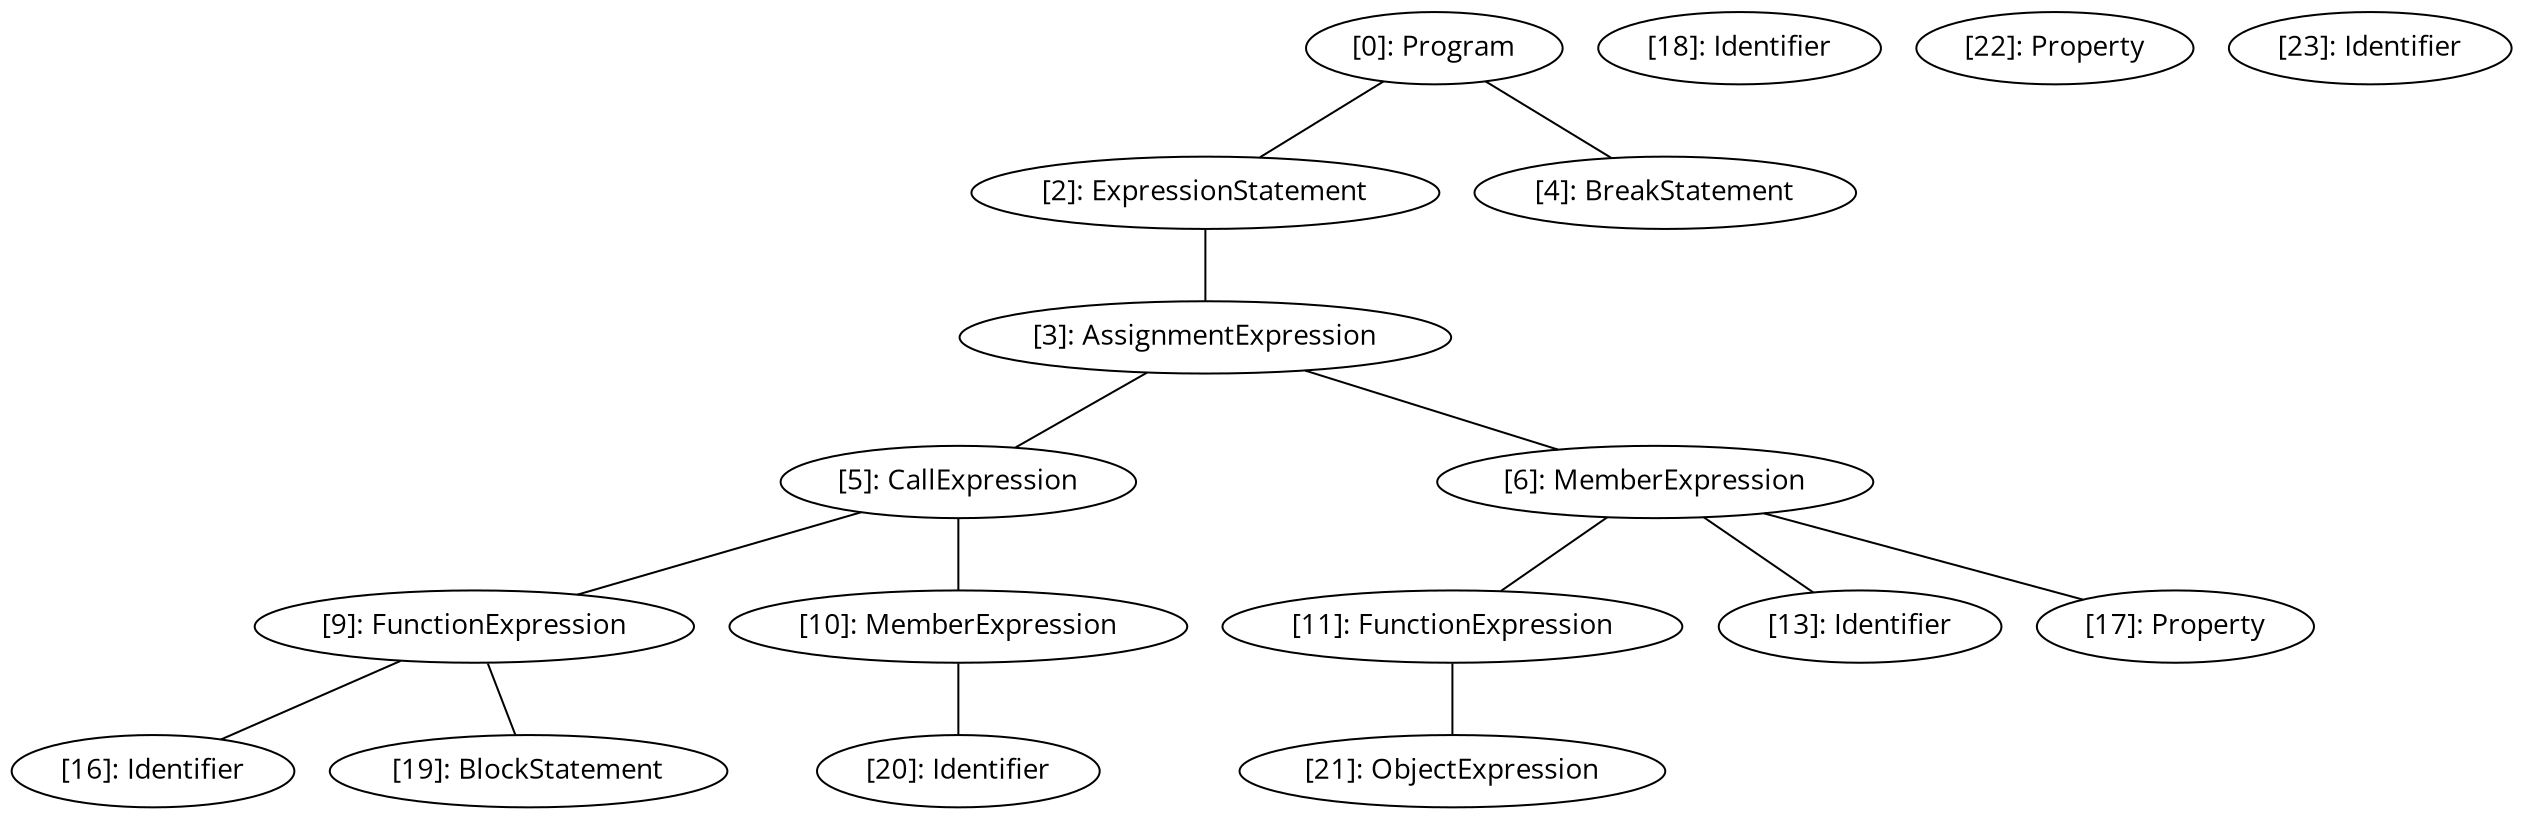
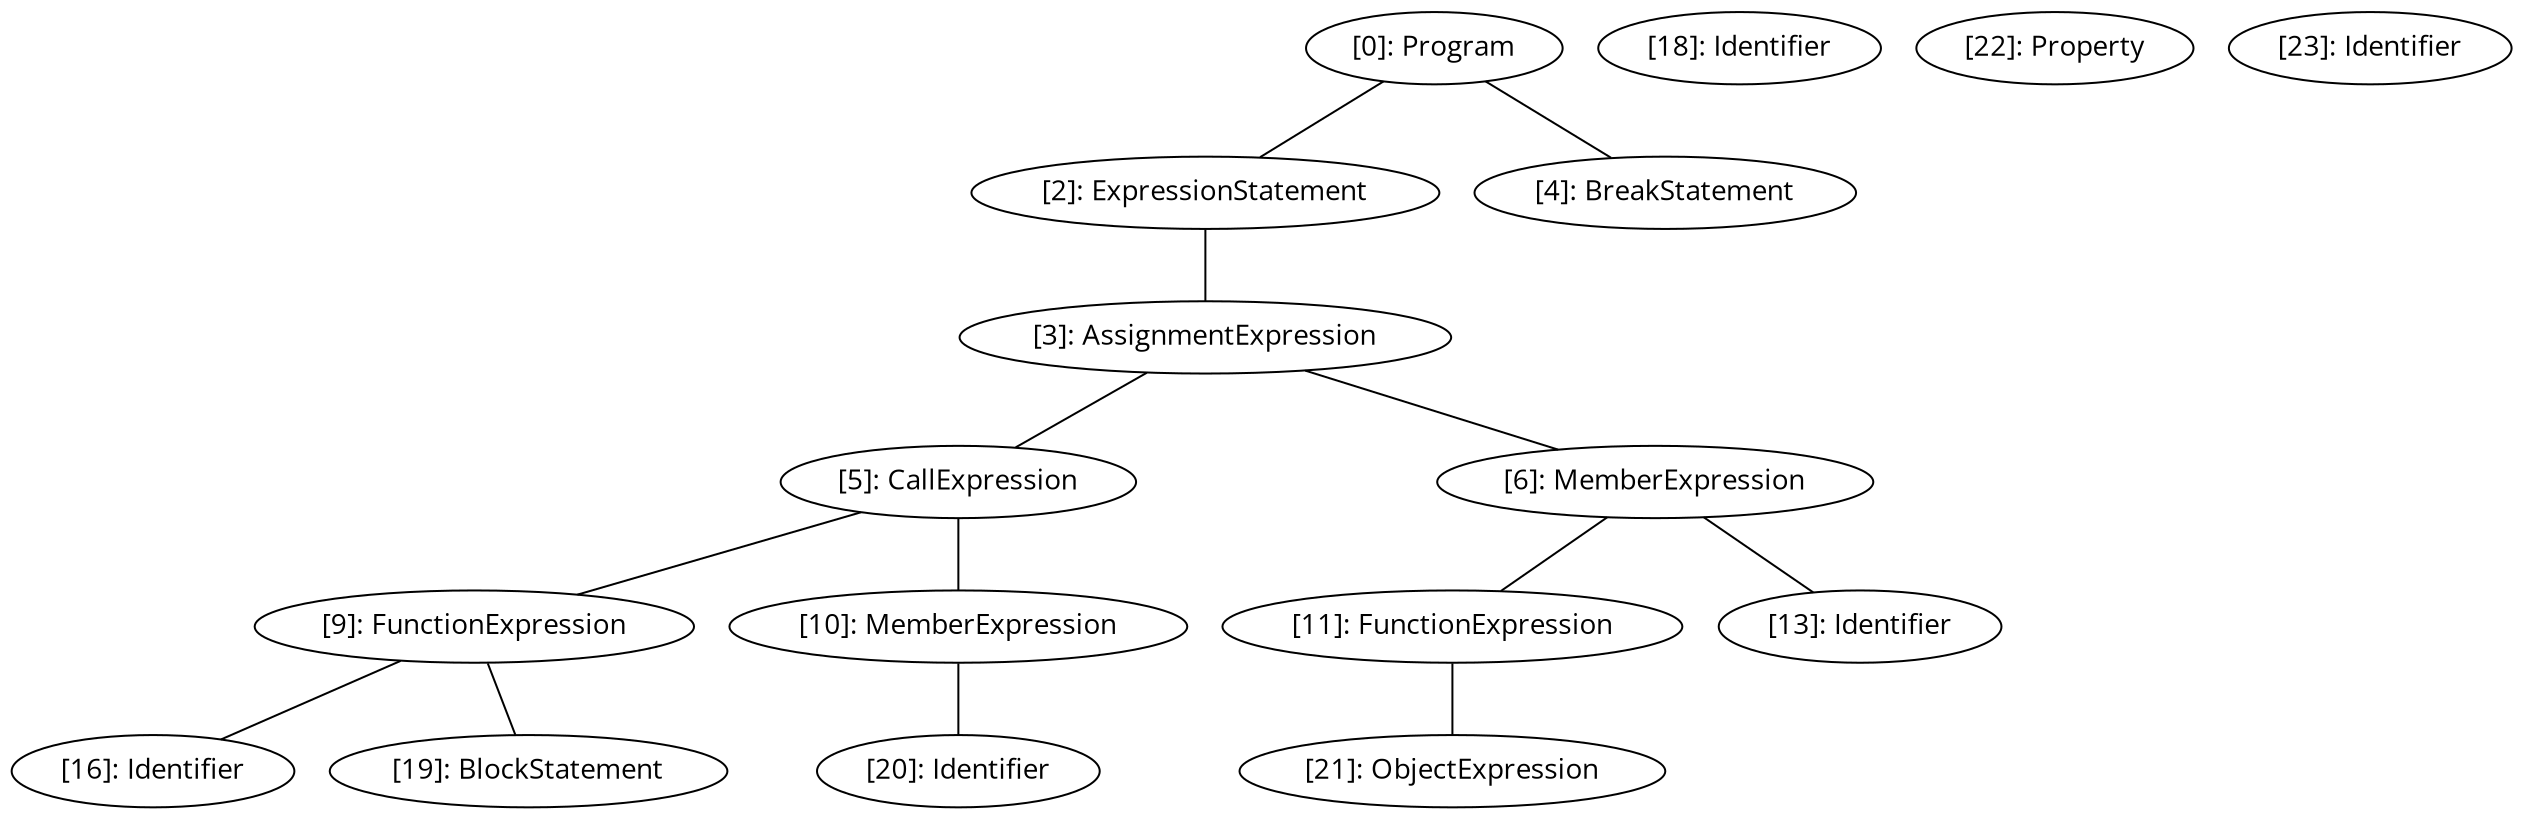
node "[17]: Property": removed
